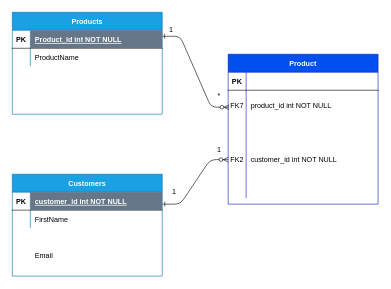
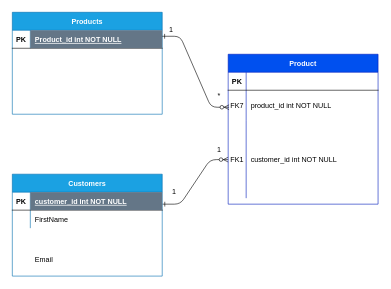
node "ProductName": removed
node "FK2": label "FK2" -> "FK1"
node "Email": size 132x18 -> 105x27
